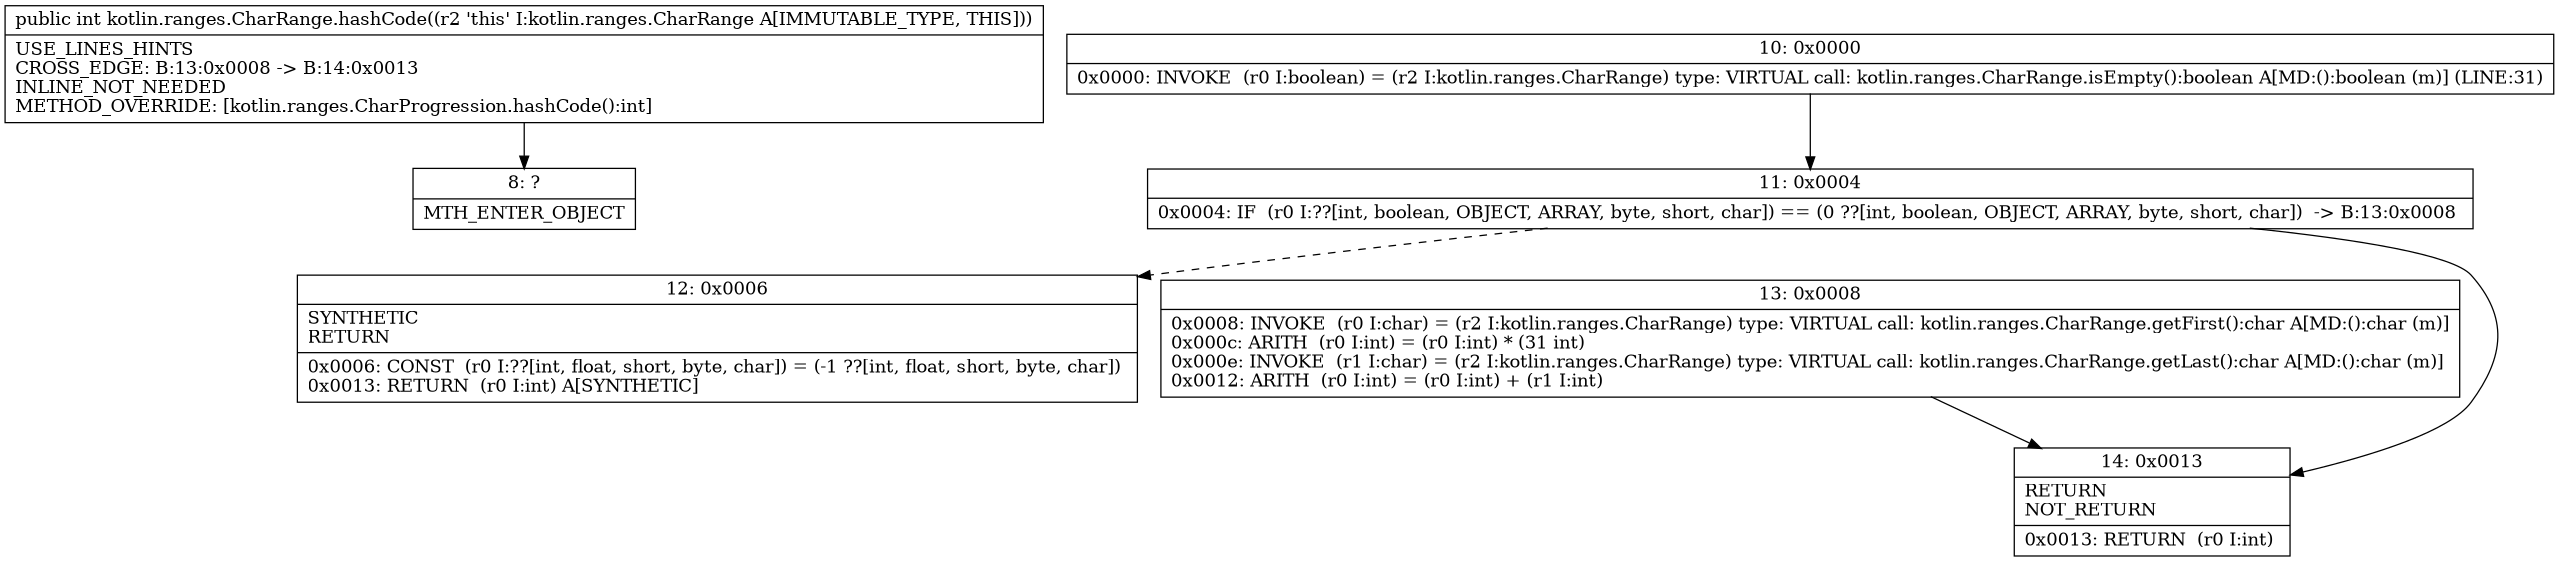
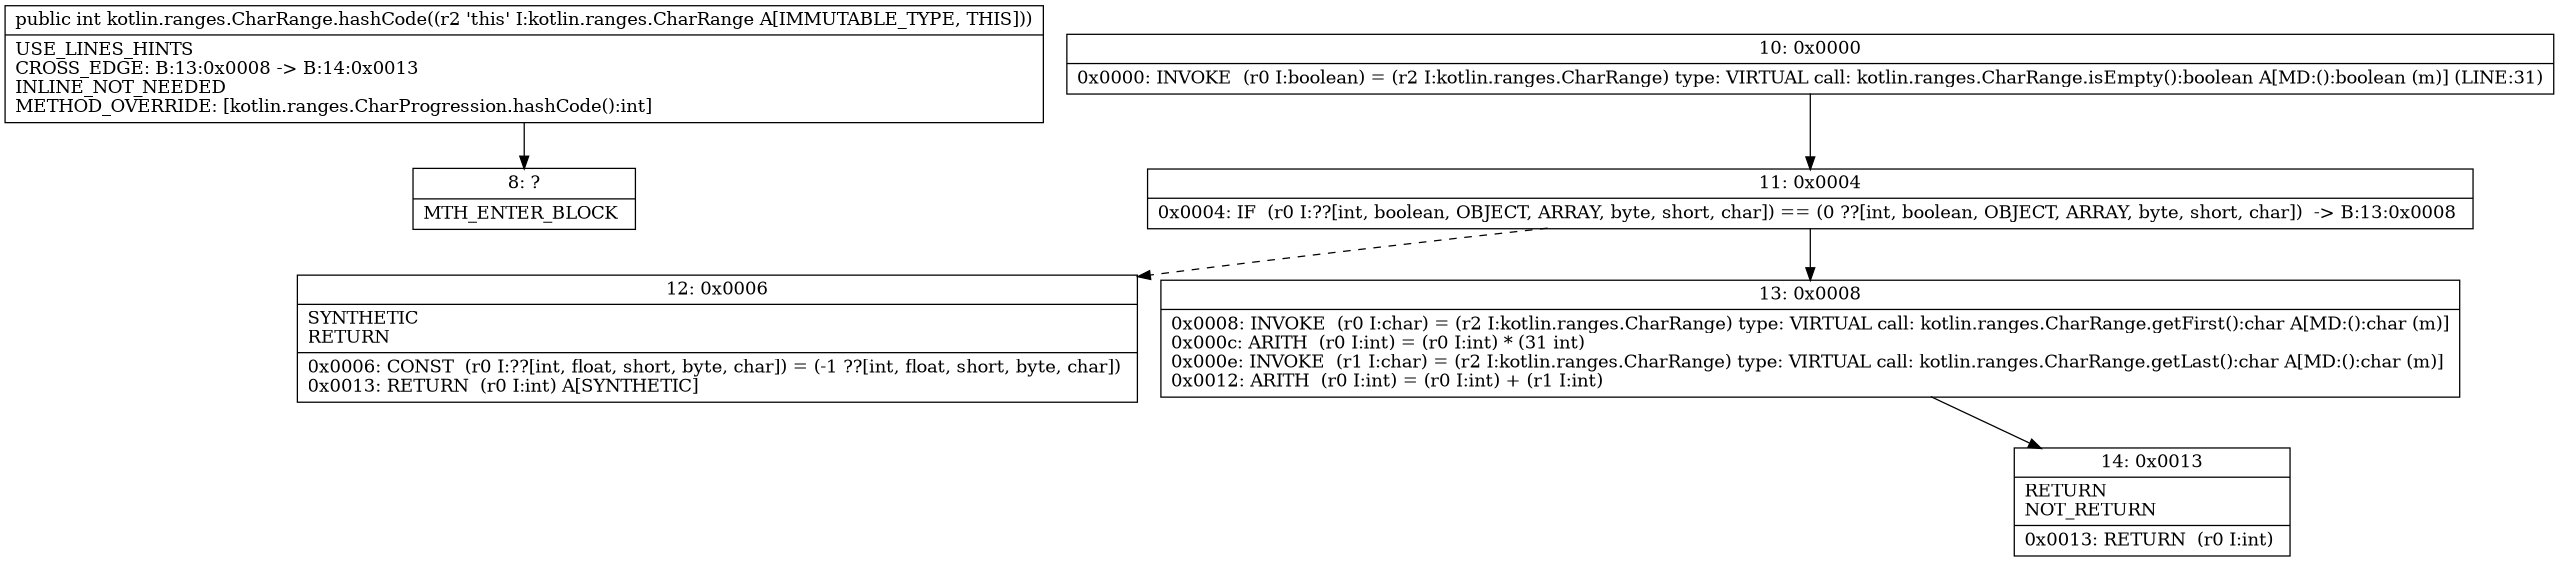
node "8: ?": text "MTH_ENTER_OBJECT" -> "MTH_ENTER_BLOCK"
edge "11: 0x0004" -> "14: 0x0013": now "11: 0x0004" -> "13: 0x0008"
